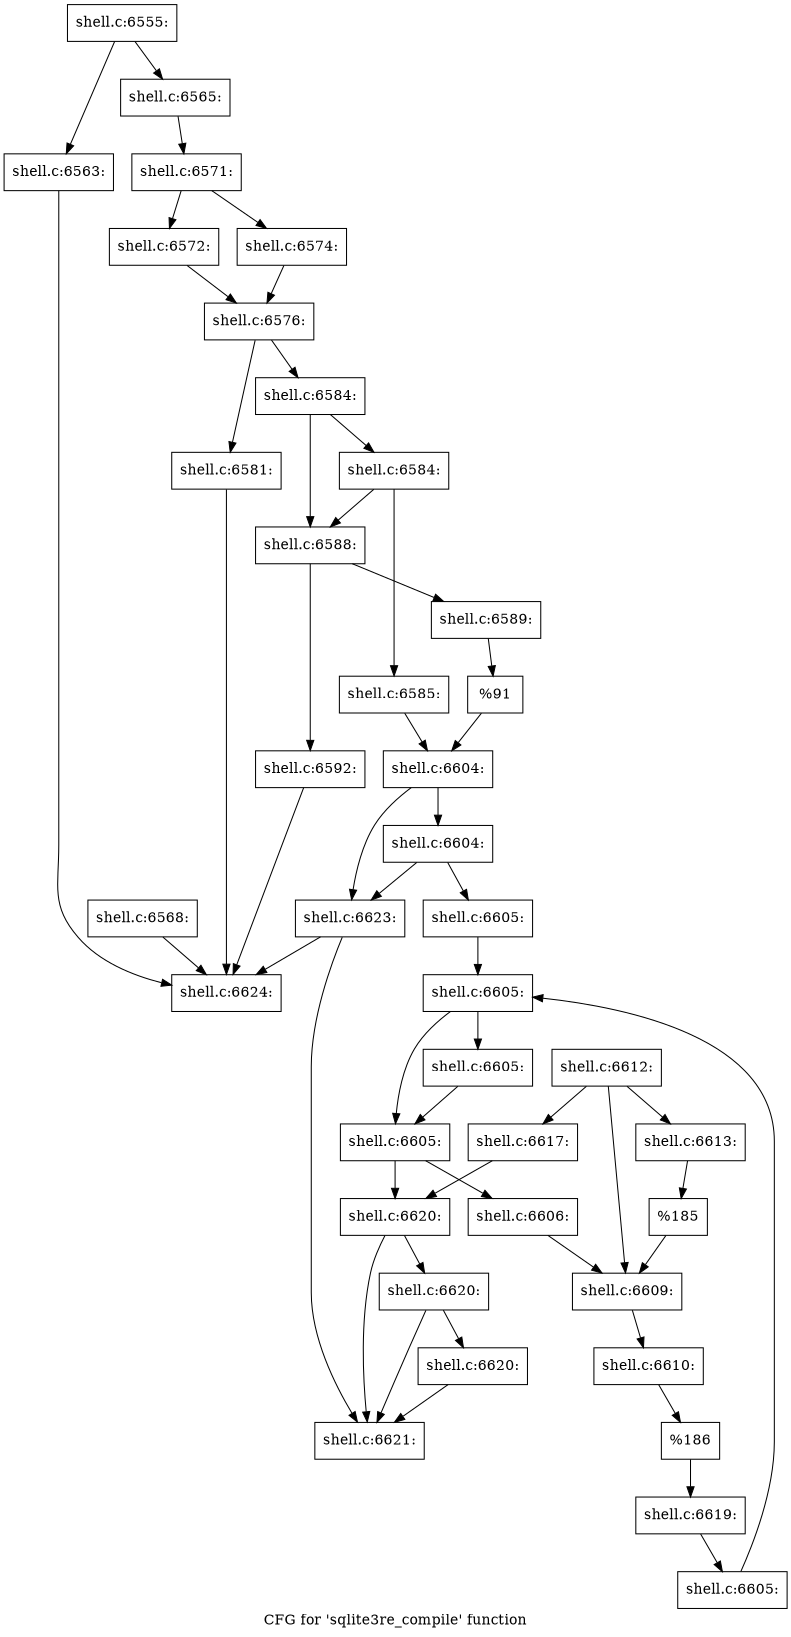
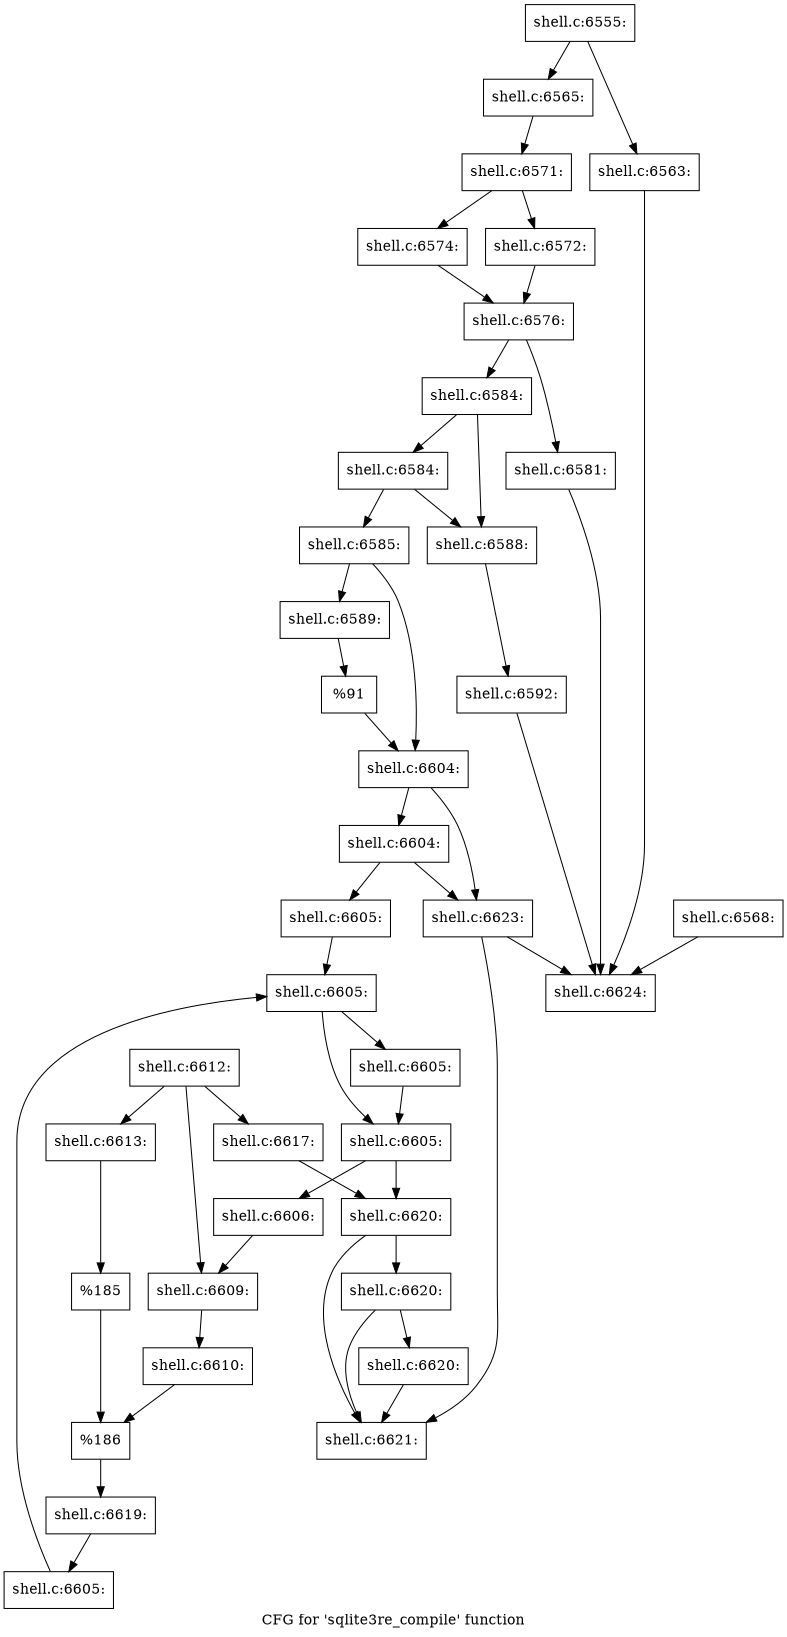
edge "shell.c:6588:" -> "shell.c:6589:": now "shell.c:6585:" -> "shell.c:6589:"
edge "%185" -> "shell.c:6609:": now "%185" -> "%186"
